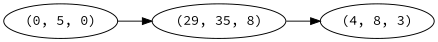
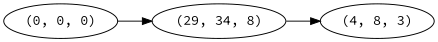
node "(0, 5, 0)": label "(0, 5, 0)" -> "(0, 0, 0)"
node "(29, 35, 8)": label "(29, 35, 8)" -> "(29, 34, 8)"
